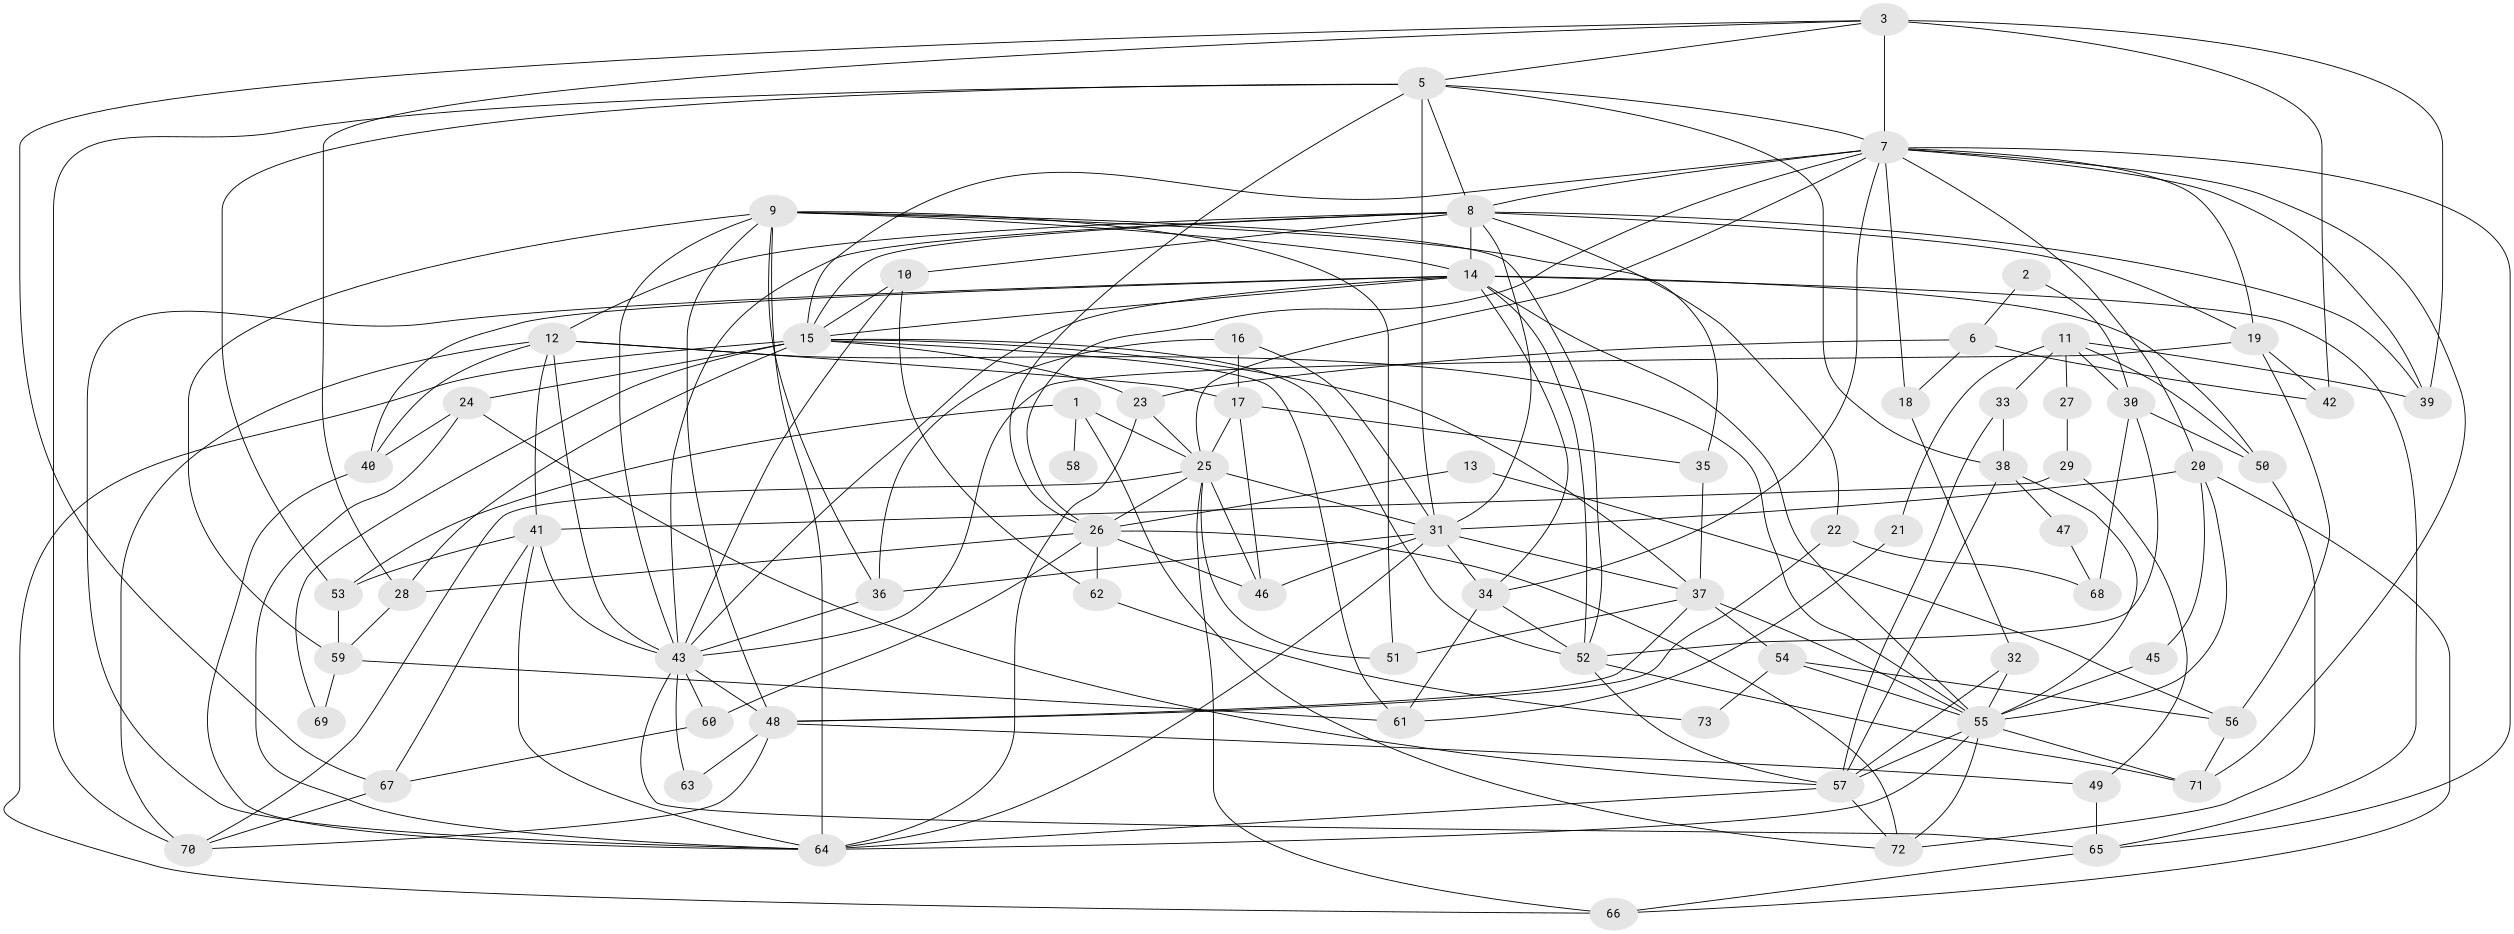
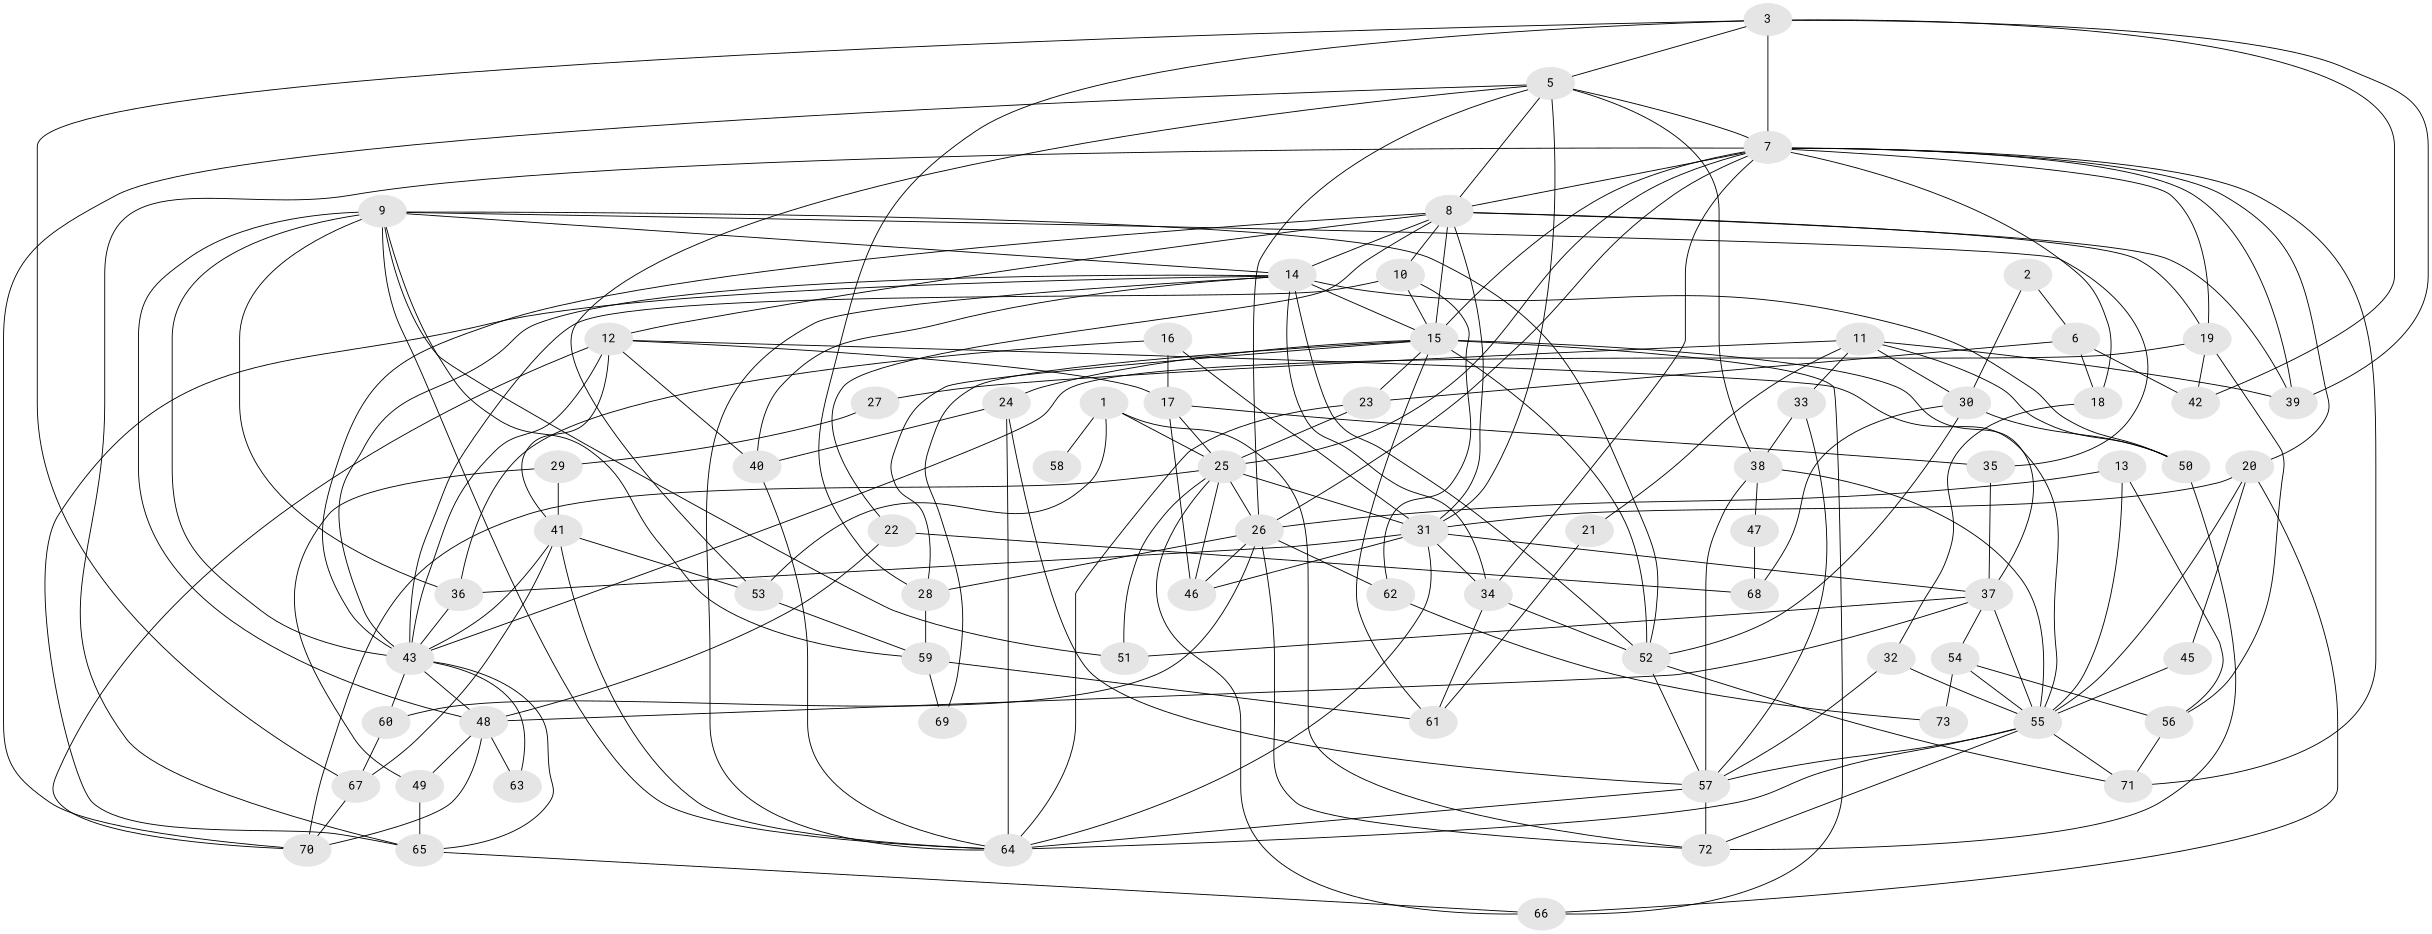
edge "14" -- "55": now "13" -- "55"
